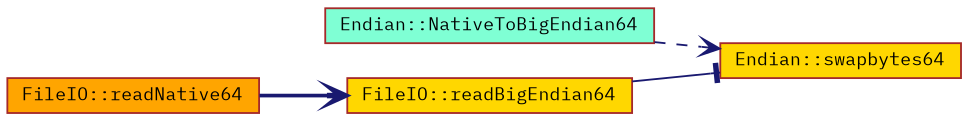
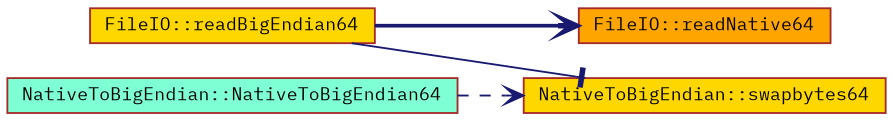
node "Endian::NativeToBigEndian64": label "Endian::NativeToBigEndian64" -> "NativeToBigEndian::NativeToBigEndian64"
node "Endian::swapbytes64": label "Endian::swapbytes64" -> "NativeToBigEndian::swapbytes64"
edge "FileIO::readNative64" -> "FileIO::readBigEndian64": reversed
